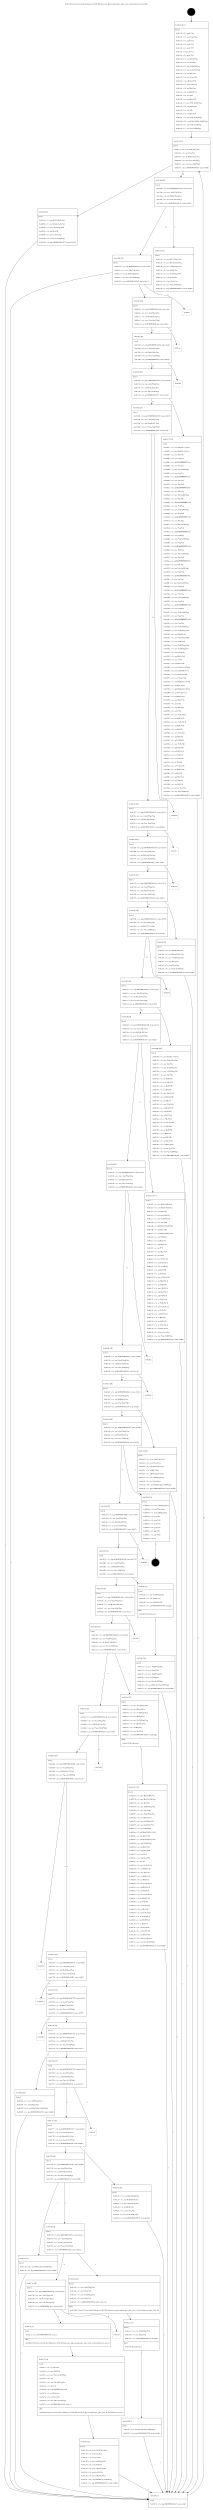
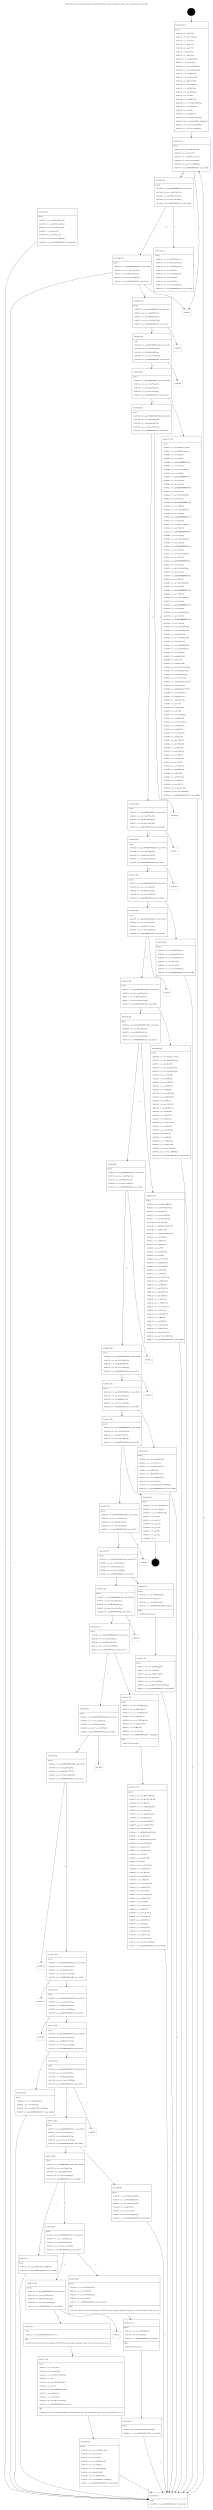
edge "0x40147f [32]" -> "0x4019ef [30]": now "0x40147f [32]" -> "0x401ef7"
